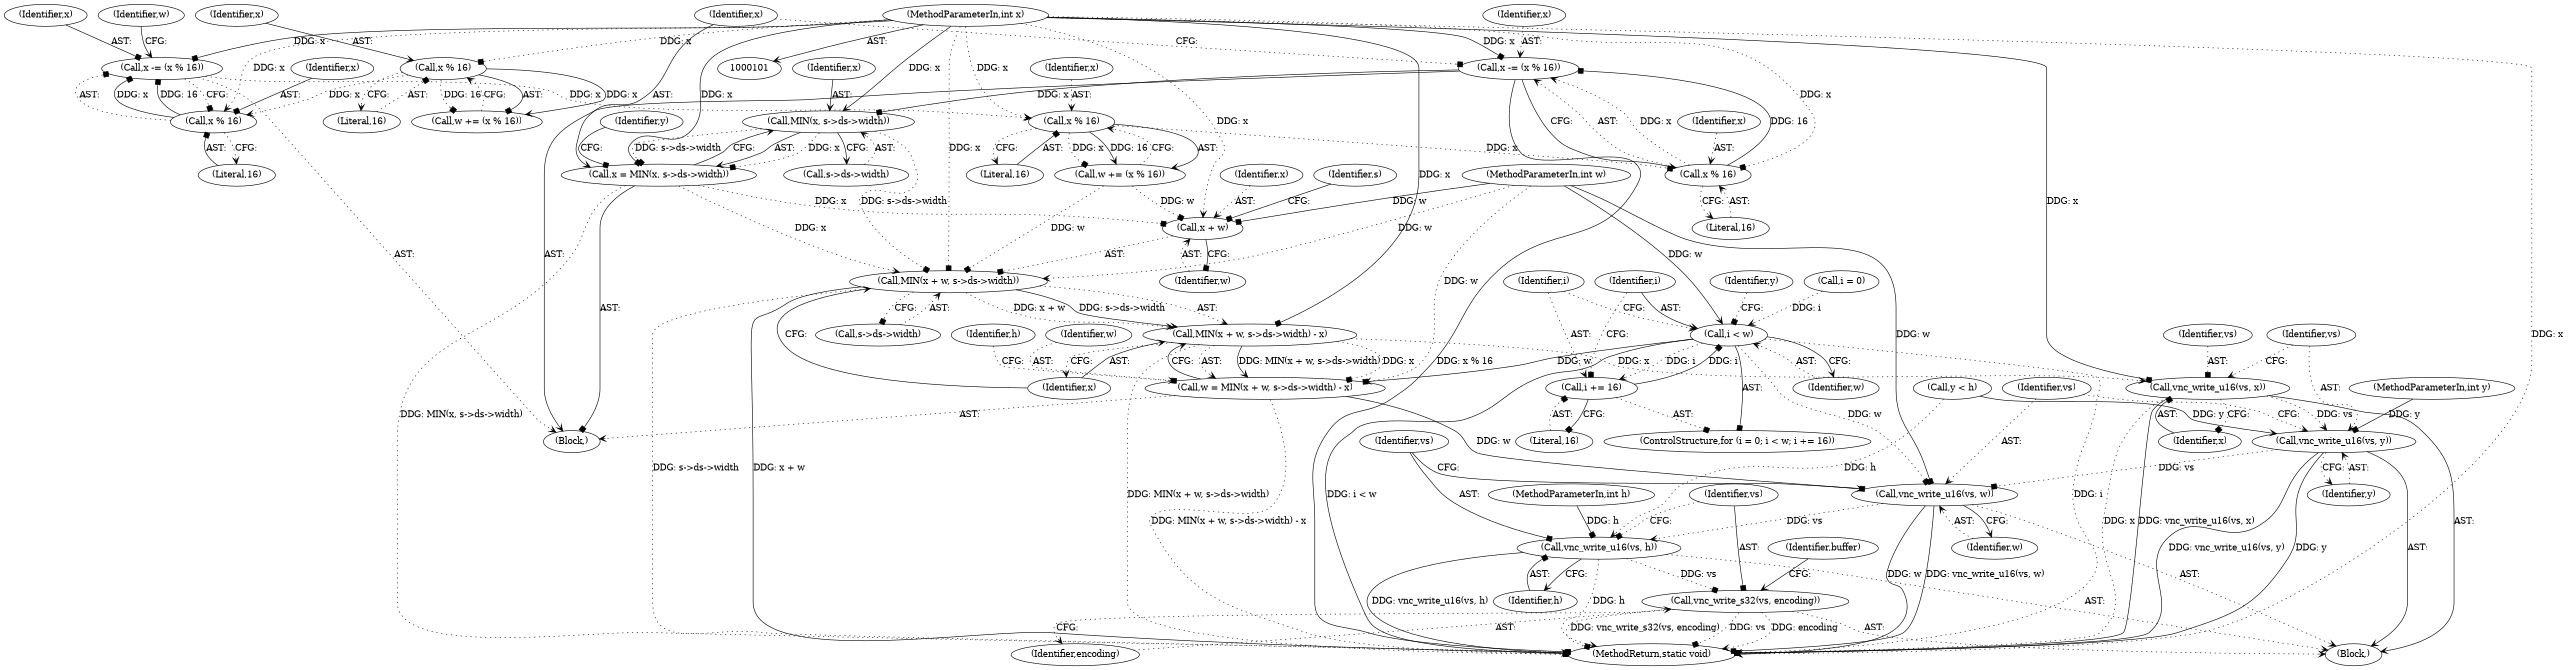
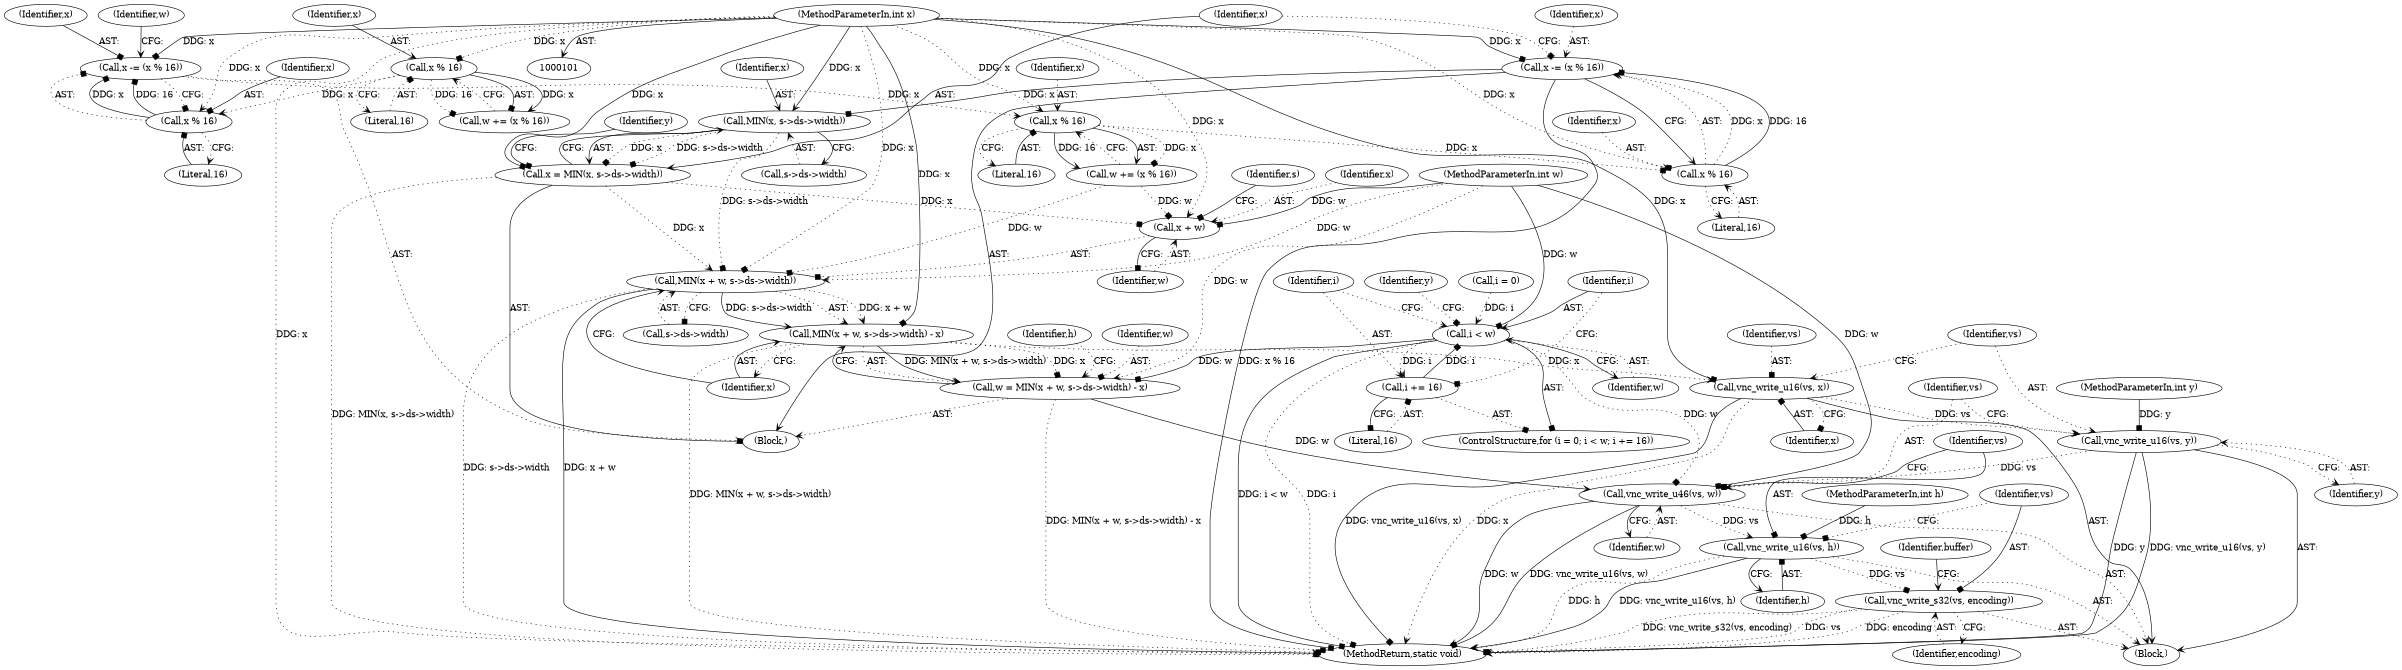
edge "(MethodParameterIn,int w)" -> "(Call,i < w)": arrowhead vee -> box
node "(Call,y < h)": removed
node "(Call,vnc_write_u16(vs, w))": label "(Call,vnc_write_u16(vs, w))" -> "(Call,vnc_write_u46(vs, w))"
